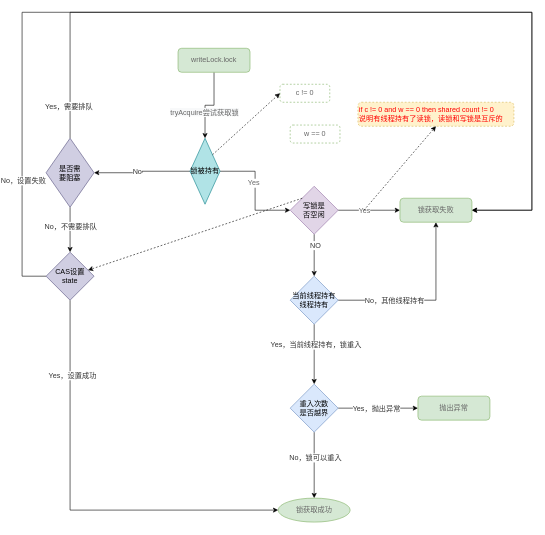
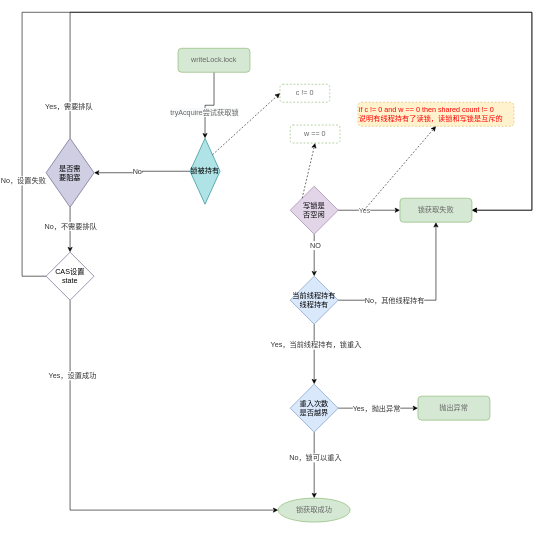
edge "锁被持有" -> "写锁是 否空闲": removed, label "Yes"
edge "写锁是 否空闲" -> "CAS设置 state": now "写锁是 否空闲" -> "w == 0"
node "CAS设置 state": fillcolor #d0cee2 -> #ffffff
